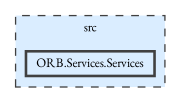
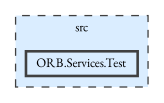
node "ORB.Services.Services": label "ORB.Services.Services" -> "ORB.Services.Test"
